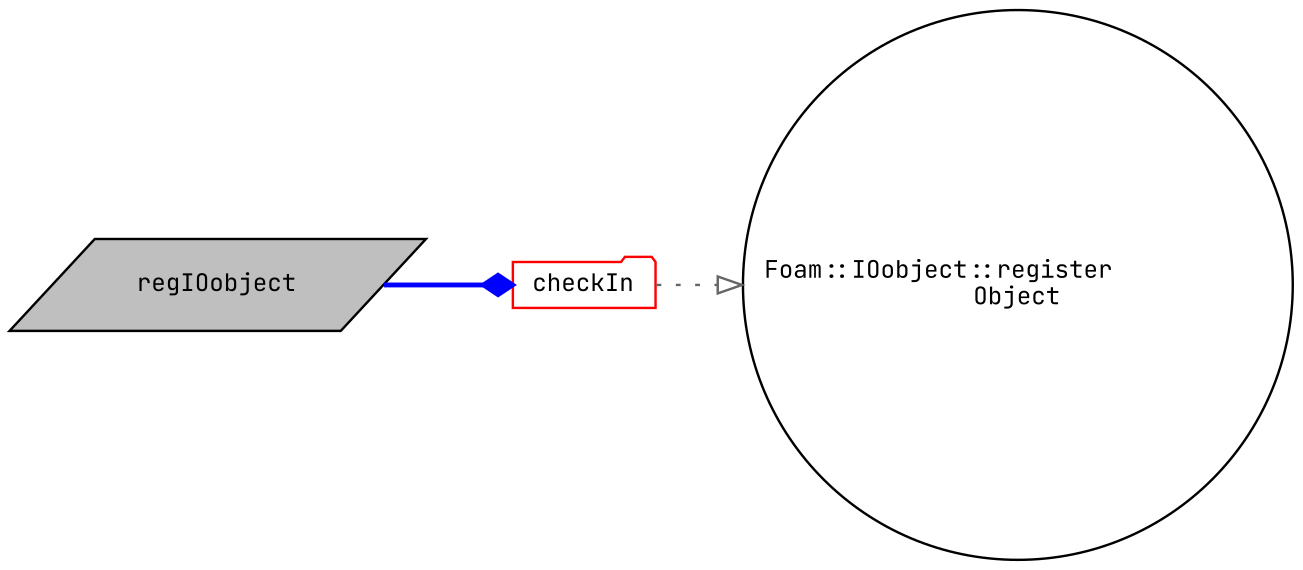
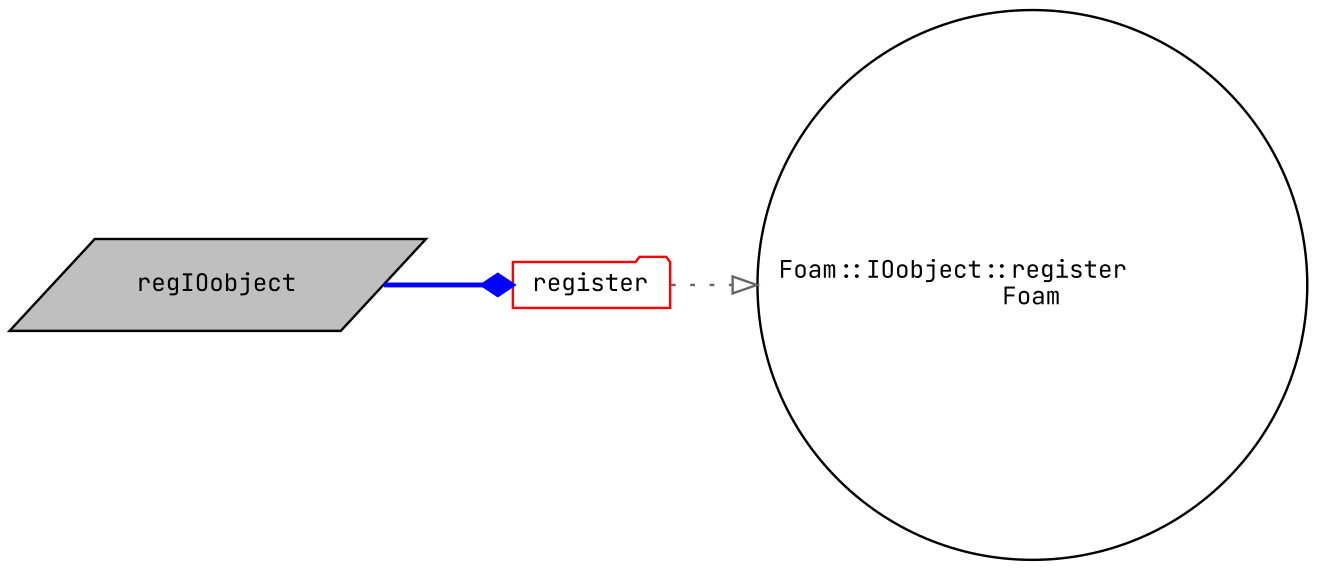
node "checkIn": label "checkIn" -> "register"
node "Foam::IOobject::register Object": label "Foam::IOobject::register Object" -> "Foam::IOobject::register Foam"
